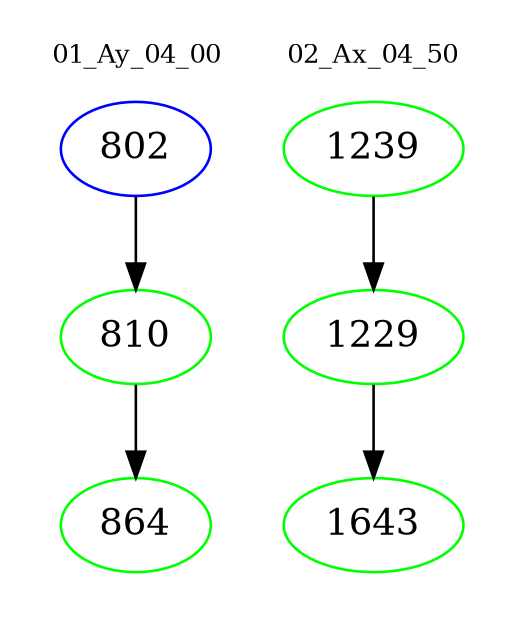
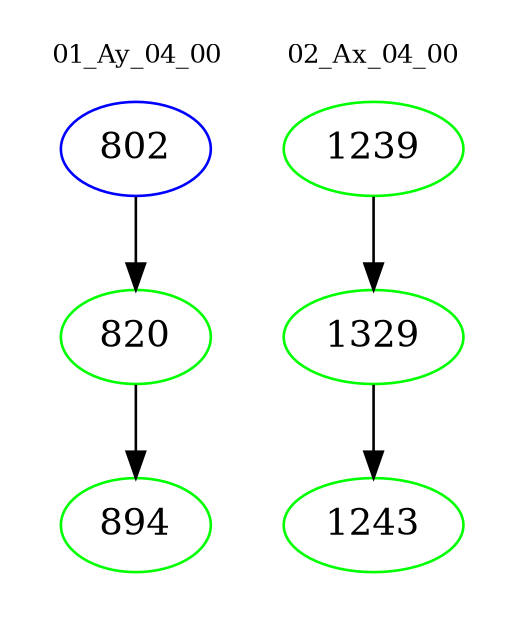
cluster "02_Ax_04_50": label "02_Ax_04_50" -> "02_Ax_04_00"
node "810": label "810" -> "820"
node "1229": label "1229" -> "1329"
node "864": label "864" -> "894"
node "1643": label "1643" -> "1243"
